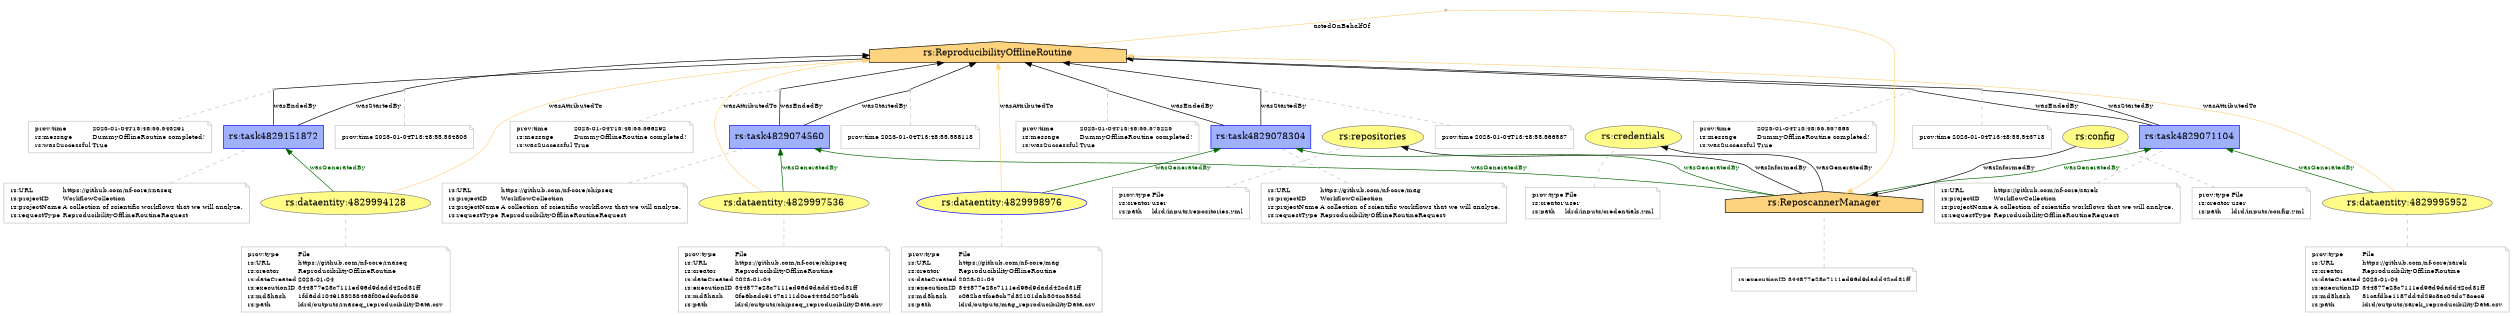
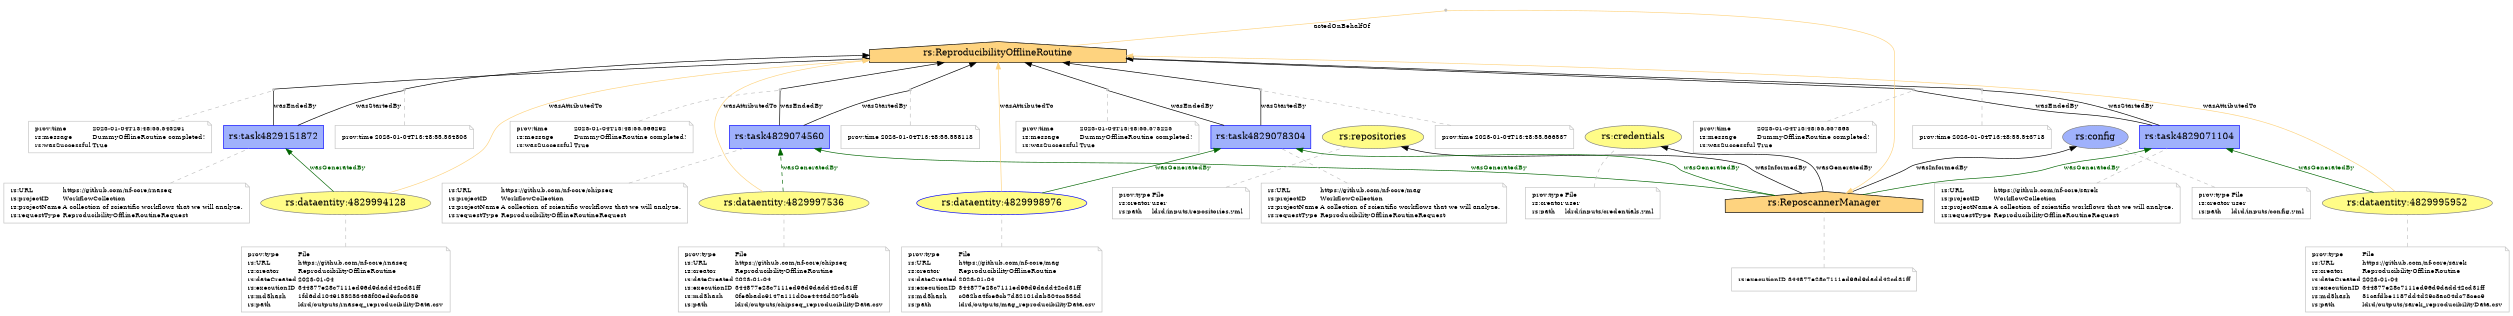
node "rs:config": fillcolor #fffc87 -> #9fb1fc
edge "rs:config" -> "rs:ReposcannerManager": reversed
edge "rs:dataentity:4829997536" -> "rs:task4829074560": style solid -> dashed
